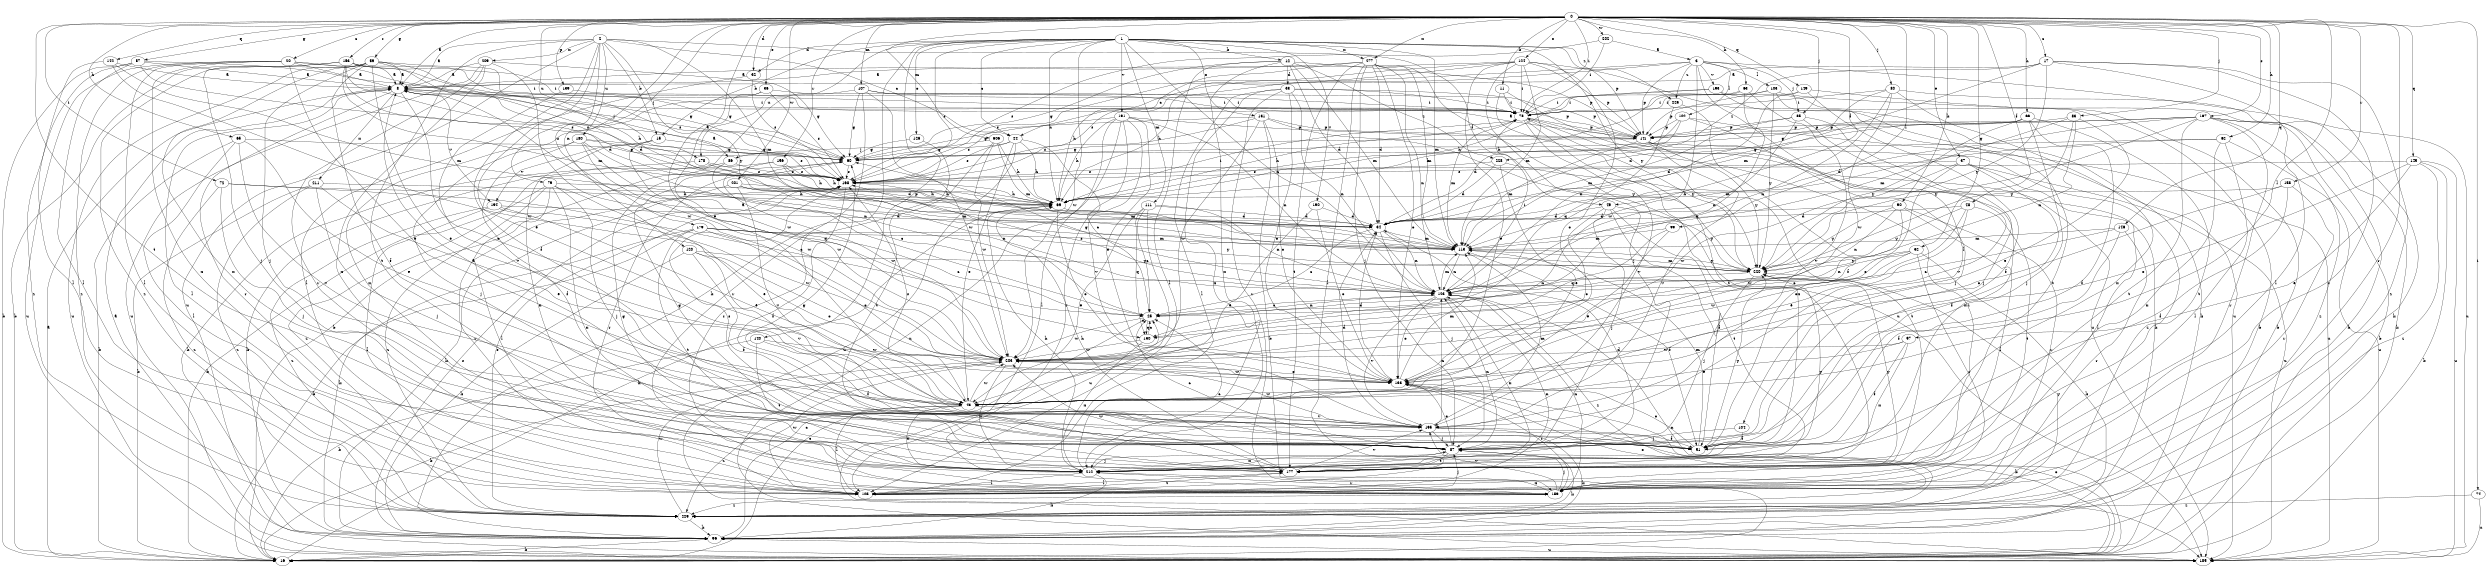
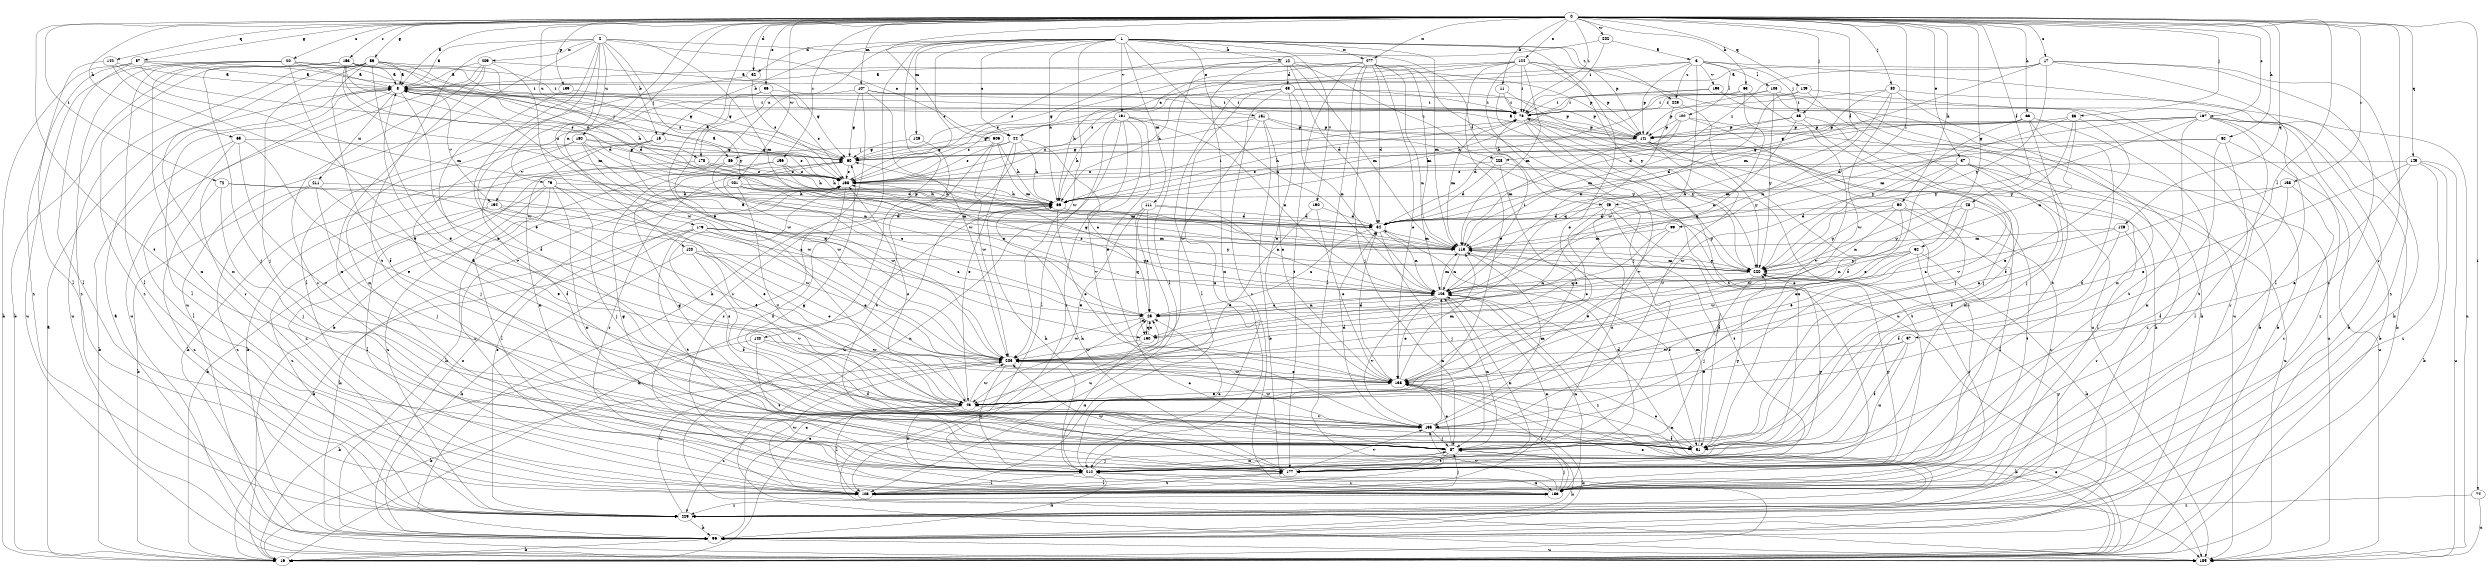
edge "49" -> "87": label "j" -> "u"
edge "133" -> "43": added, label "e"
node "104": removed
